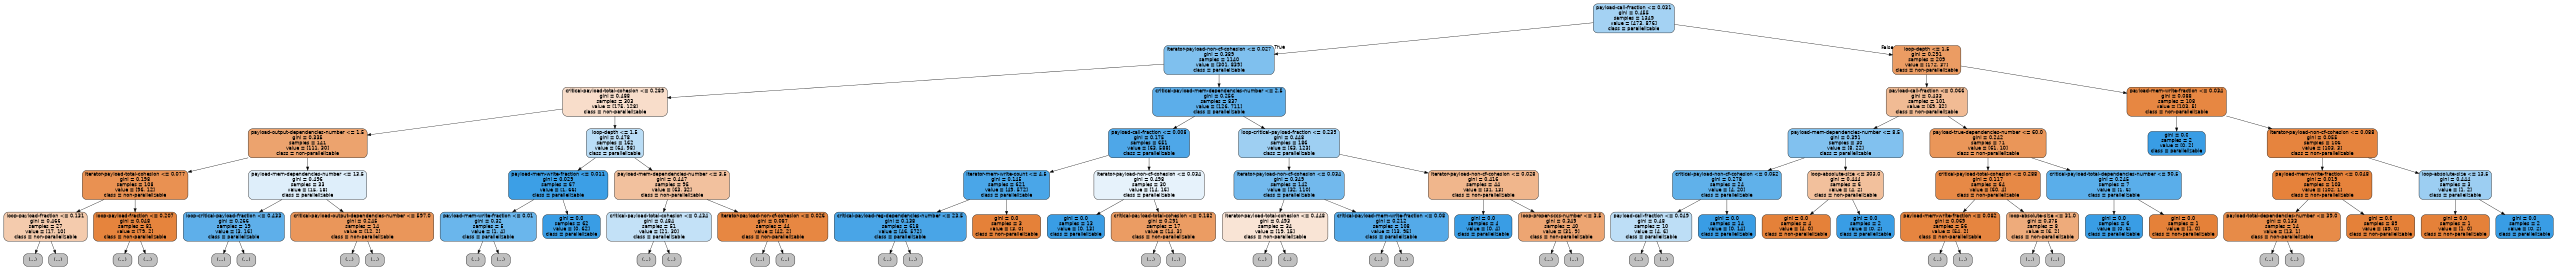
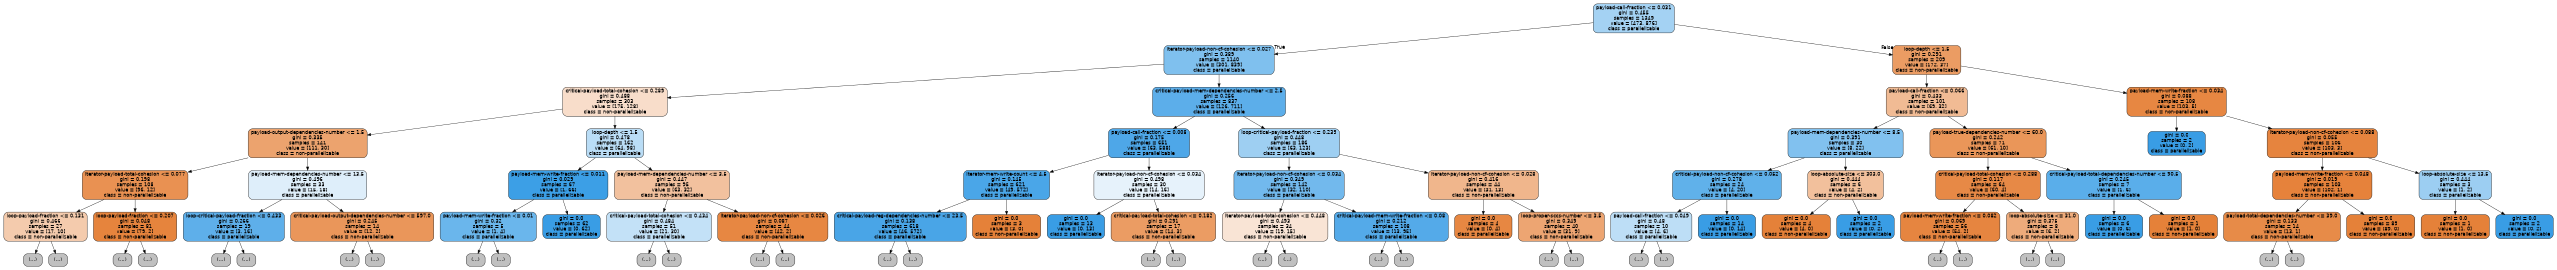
node "gini = 0.0 samples = 4 value = [0, 4] class = parallelizable": fillcolor #399de5ff -> #e58139f3
